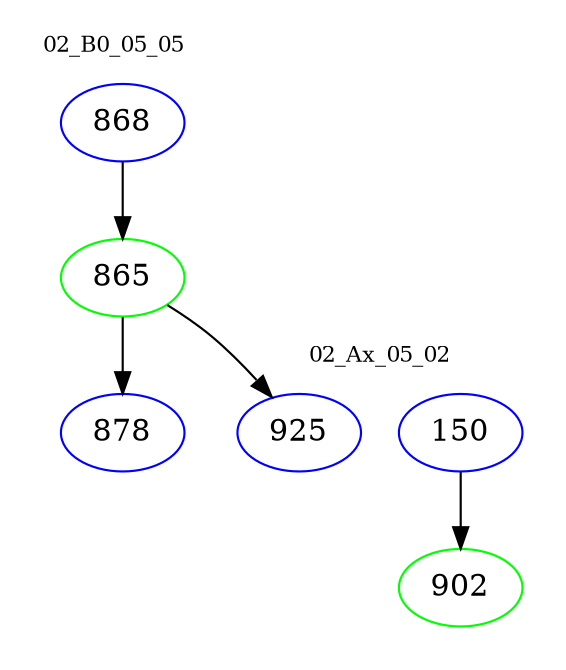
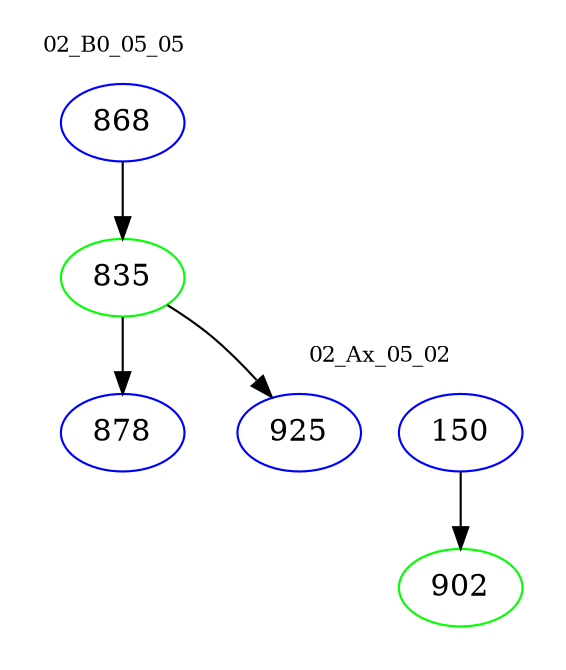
node "865": label "865" -> "835"
